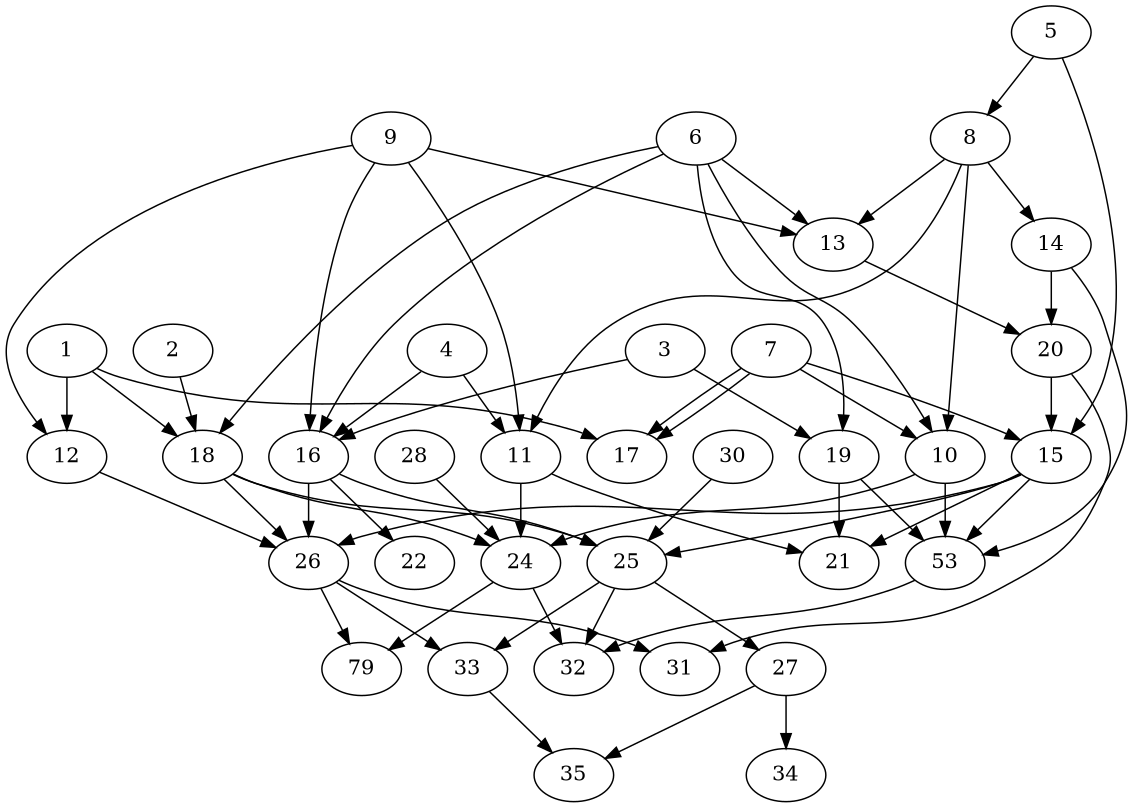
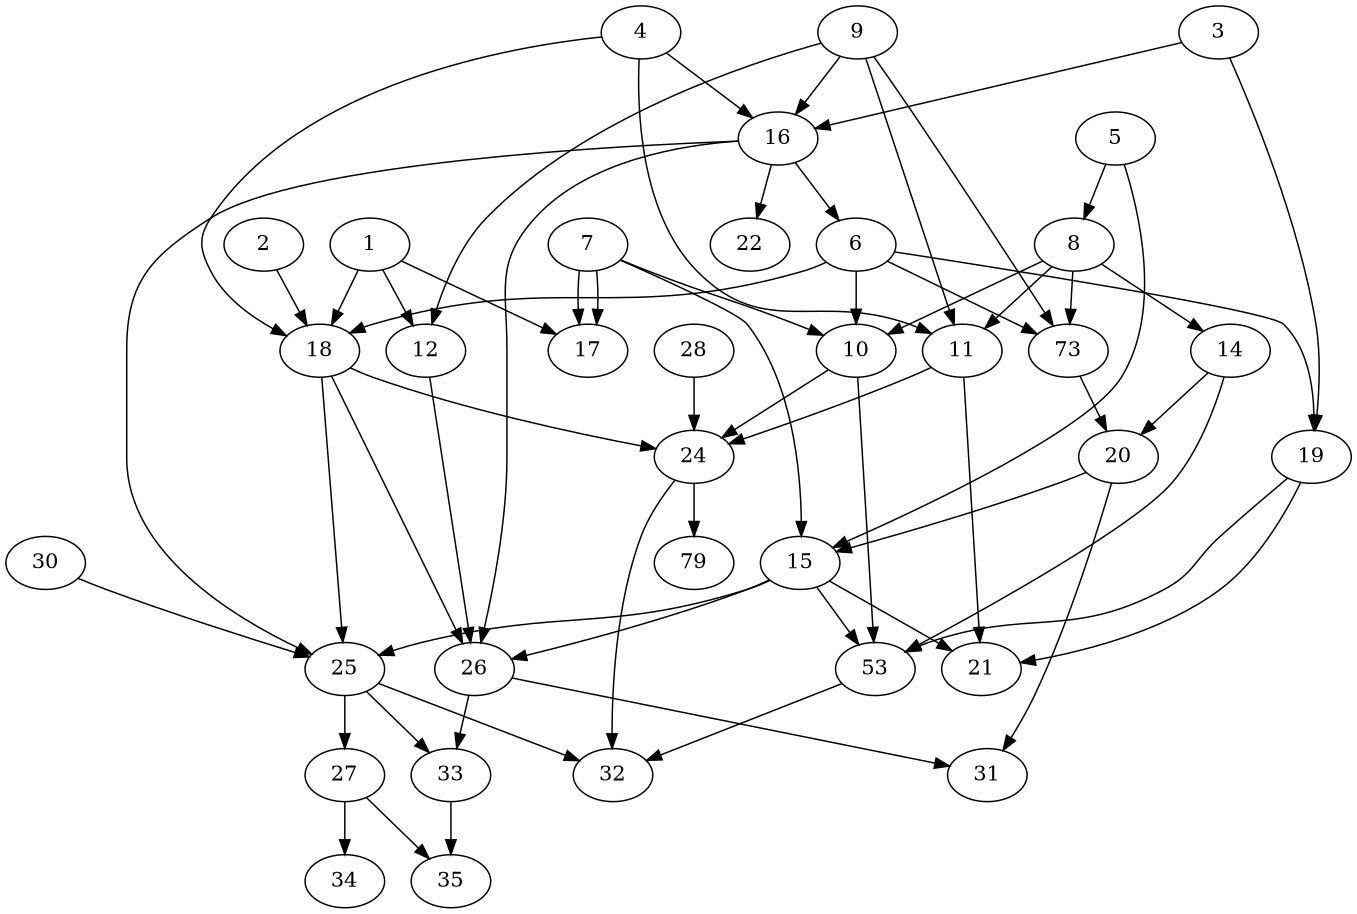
edge "4" -> "18": added
node "13": label "13" -> "73"
edge "6" -> "16": reversed
edge "26" -> "79": removed
